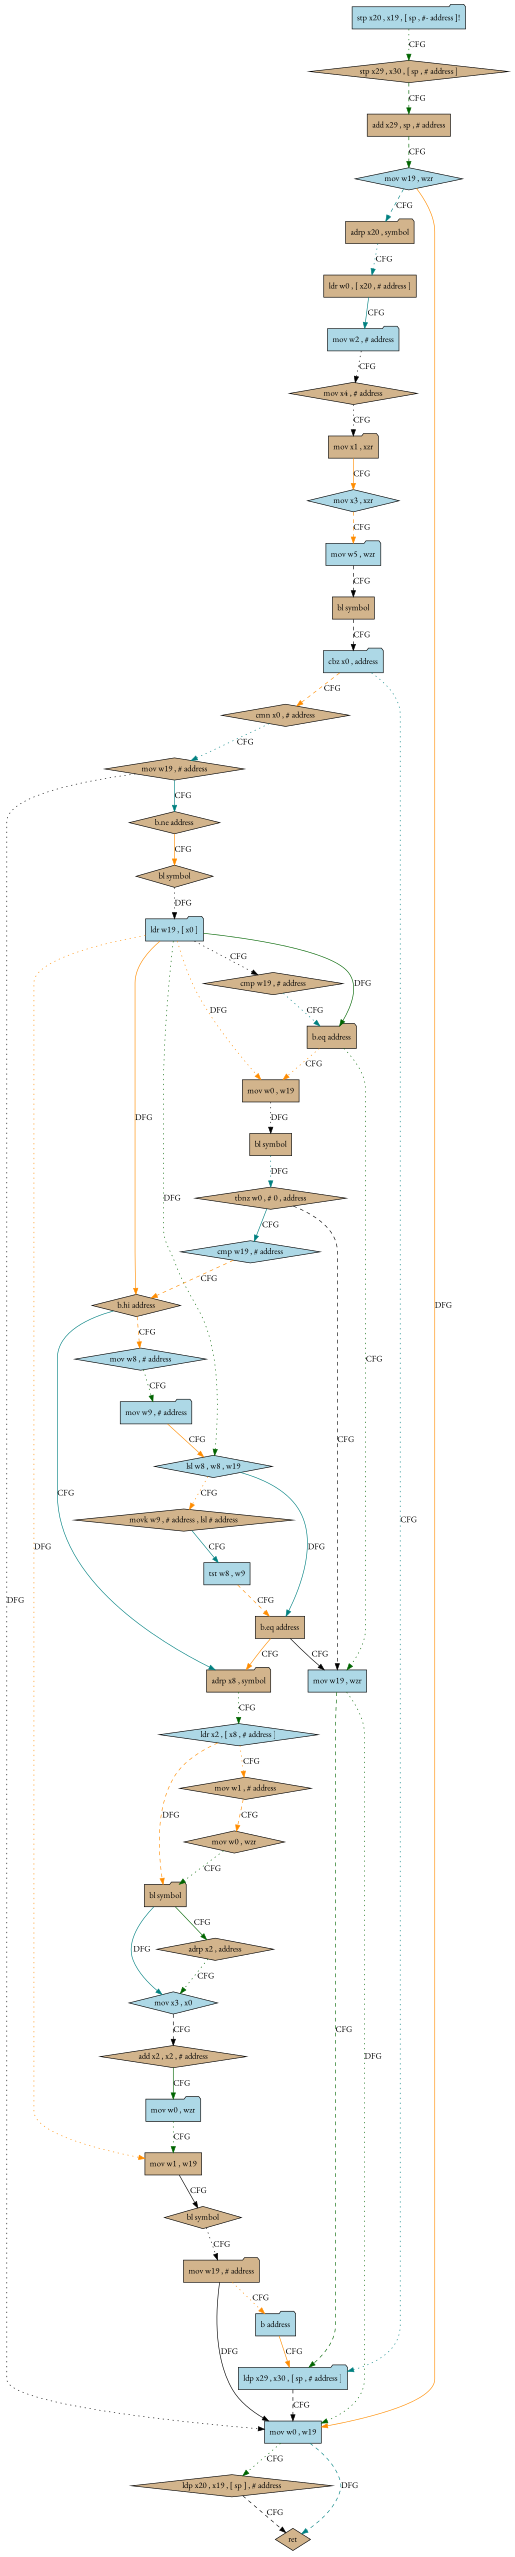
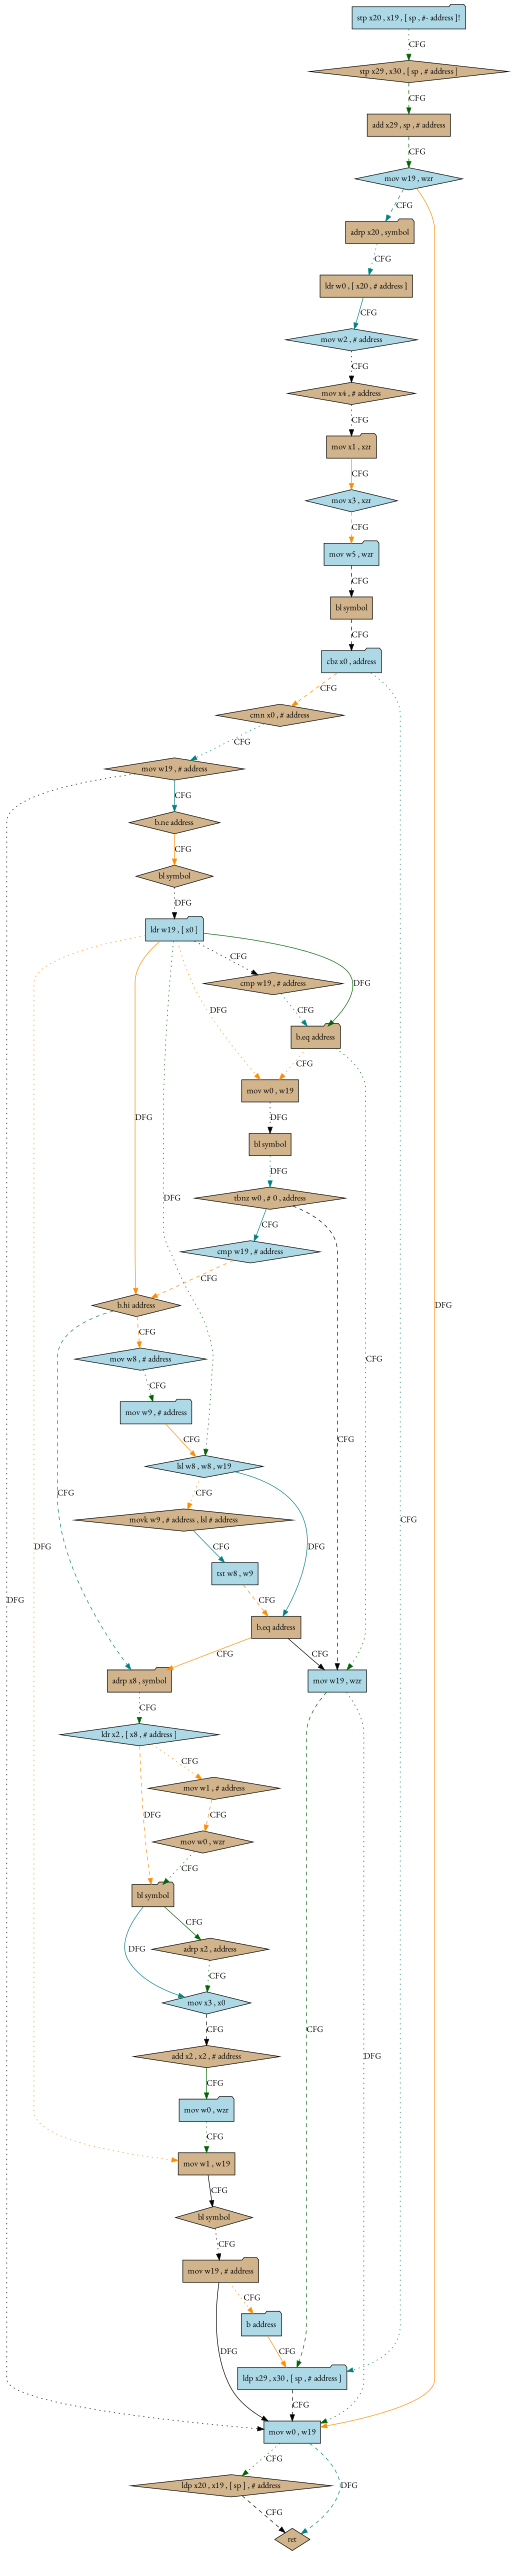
node "mov w2 , # address": shape folder -> diamond
edge "b.hi address" -> "adrp x8 , symbol": style solid -> dashed
